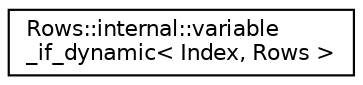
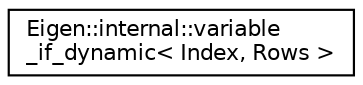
node "Rows::internal::variable _if_dynamic< Index, Rows >": label "Rows::internal::variable _if_dynamic< Index, Rows >" -> "Eigen::internal::variable _if_dynamic< Index, Rows >"
